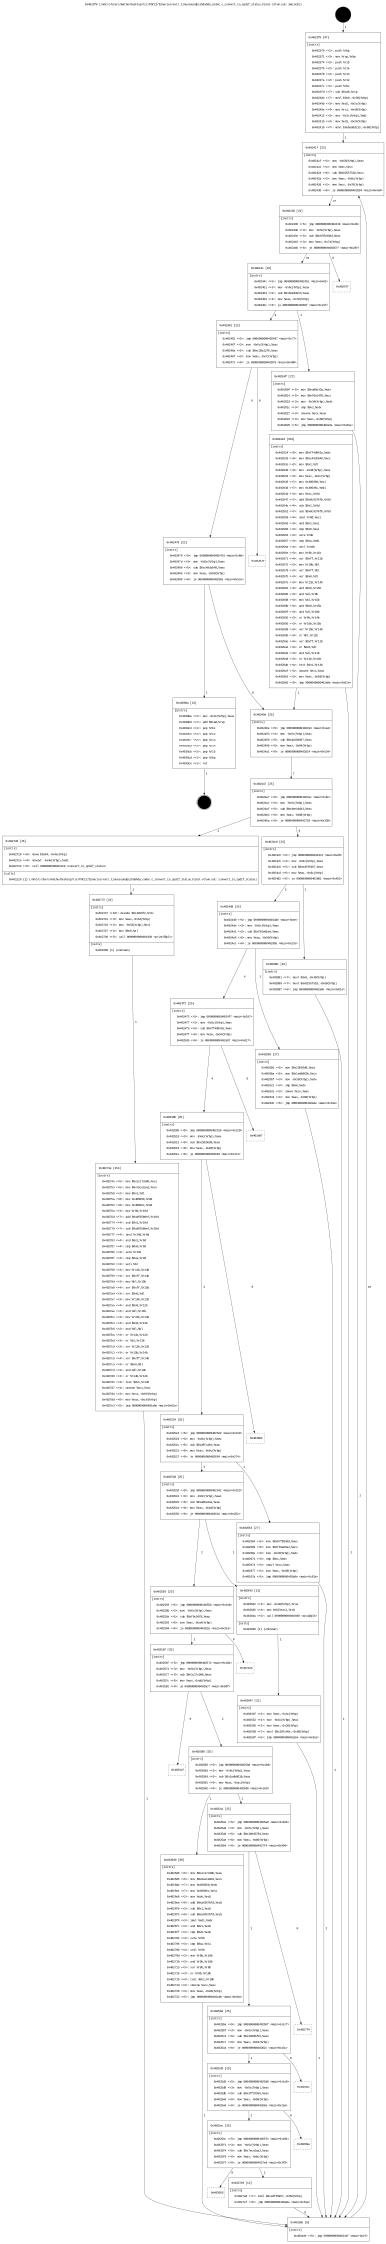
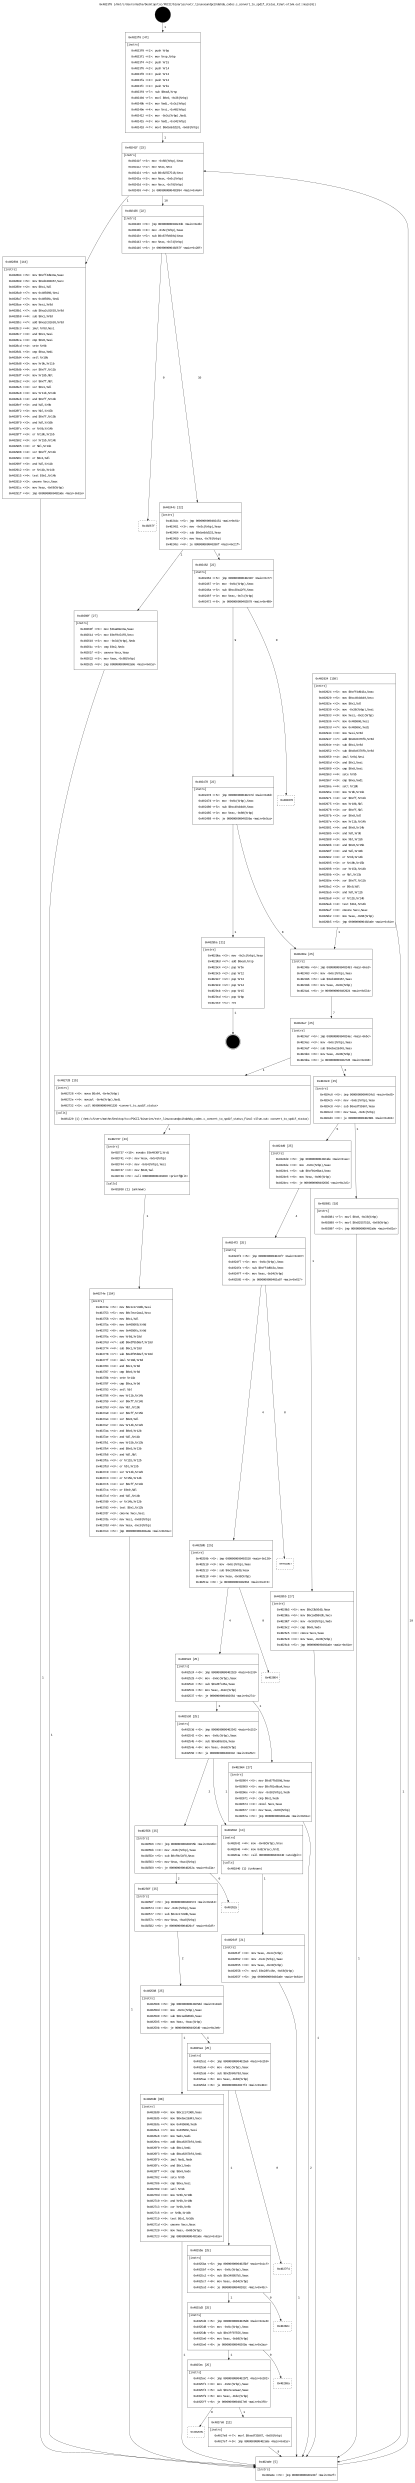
node "0x402894 [144]": added
node "0x4029cf": removed
